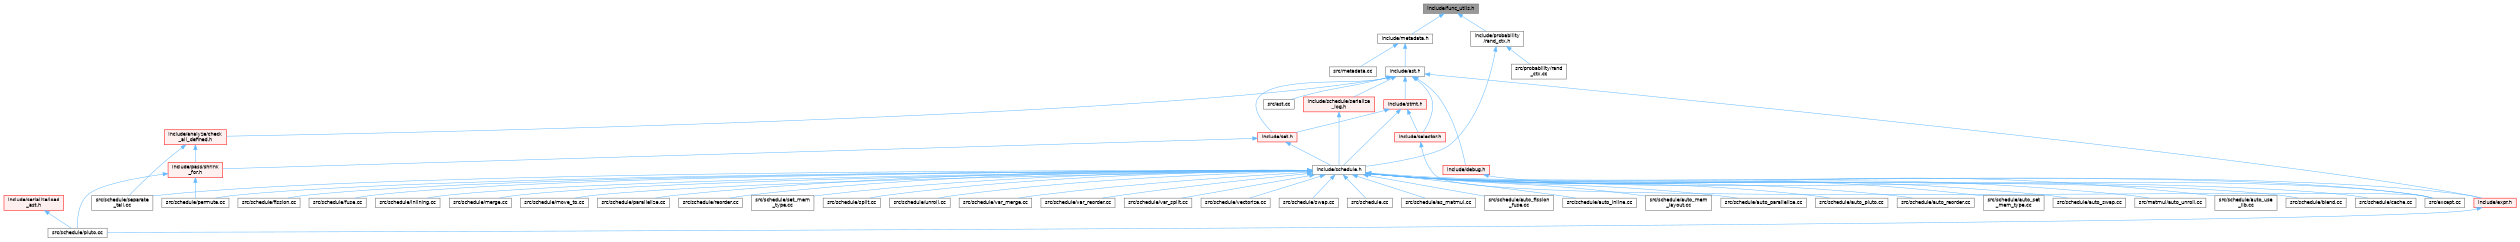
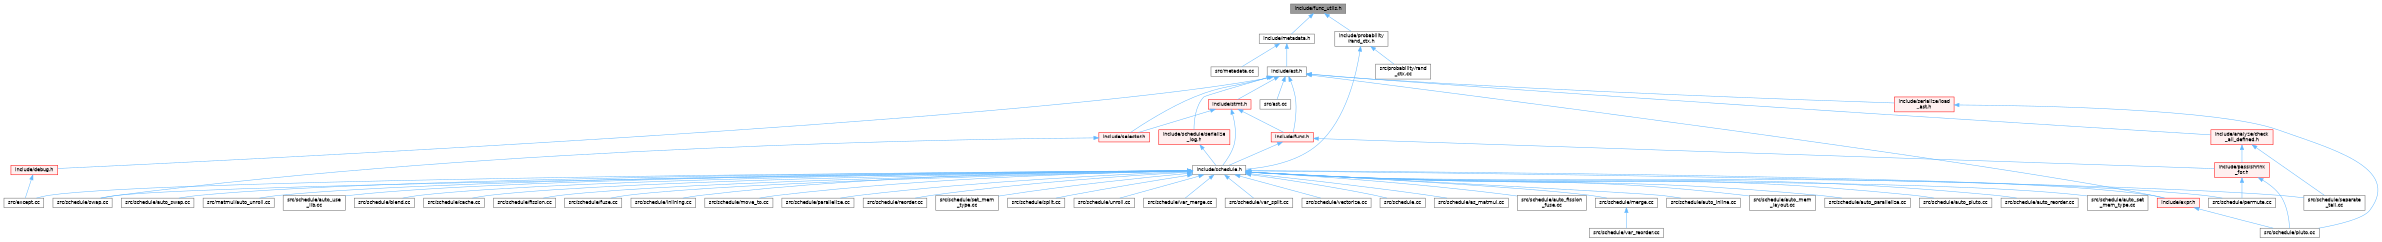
edge "include/serialize/load _ast.h" -> "include/ast.h": added
node "include/set.h": label "include/set.h" -> "include/func.h"
edge "src/schedule/var_reorder.cc" -> "include/schedule.h": now "src/schedule/var_reorder.cc" -> "src/schedule/merge.cc"
edge "src/except.cc" -> "include/selector.h": now "src/schedule/swap.cc" -> "include/selector.h"
